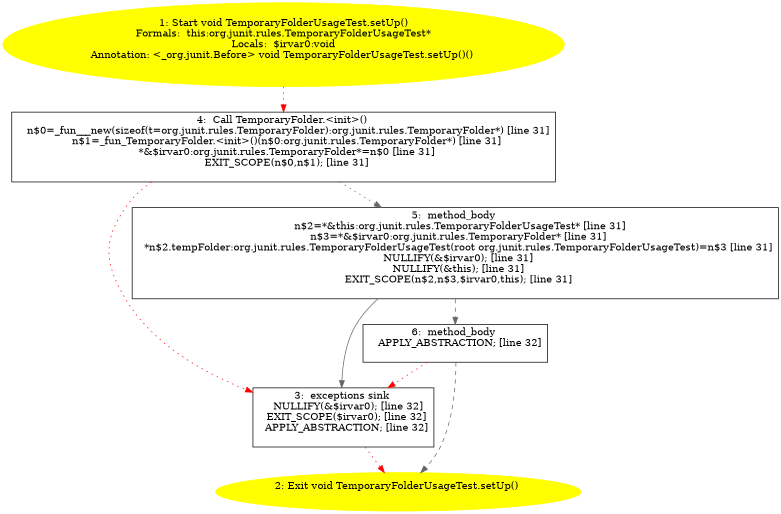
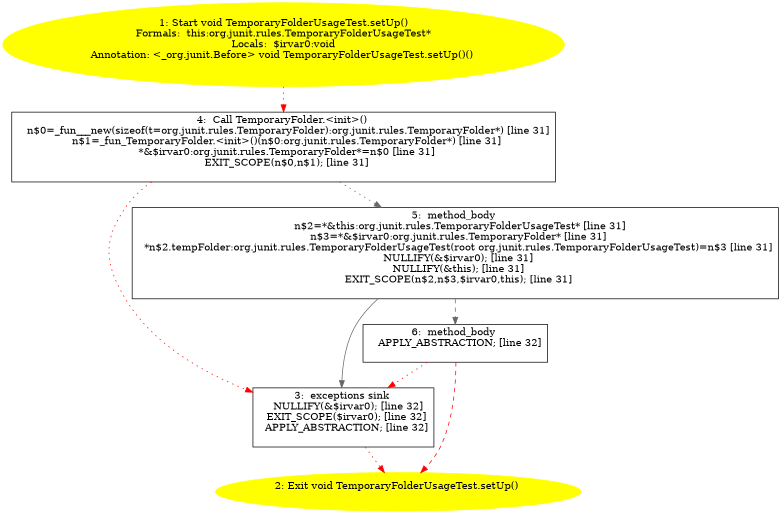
edge "6:  method_body APPLY_ABSTRACTION; [line 32]" -> "2: Exit void TemporaryFolderUsageTest.setUp()": color gray40 -> red
